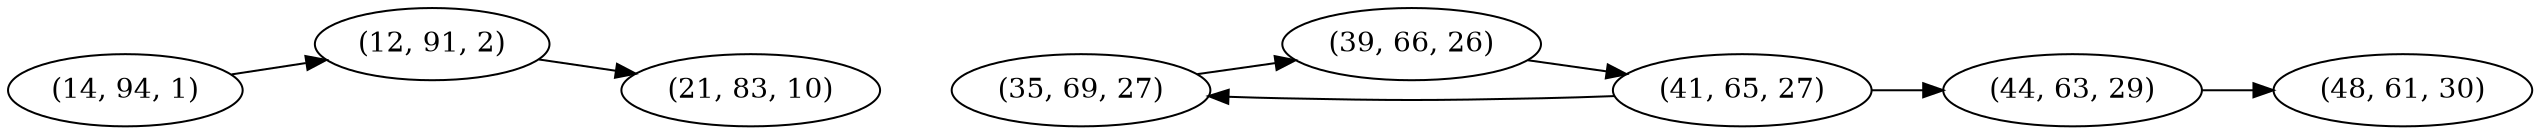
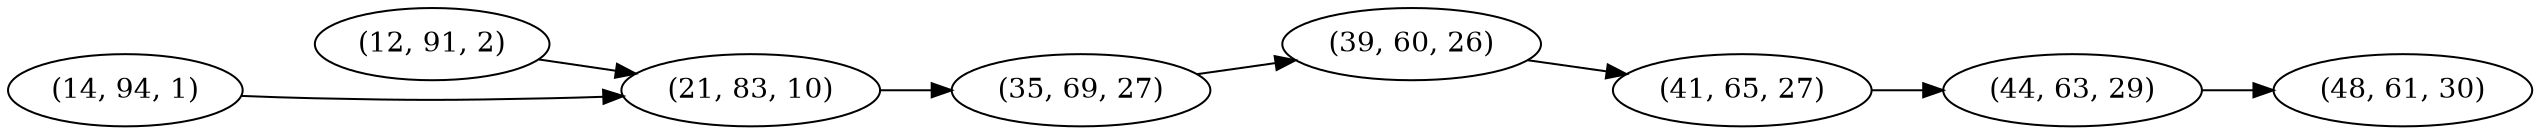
node "(39, 66, 26)": label "(39, 66, 26)" -> "(39, 60, 26)"
edge "(14, 94, 1)" -> "(12, 91, 2)": now "(14, 94, 1)" -> "(21, 83, 10)"
edge "(41, 65, 27)" -> "(35, 69, 27)": now "(21, 83, 10)" -> "(35, 69, 27)"
